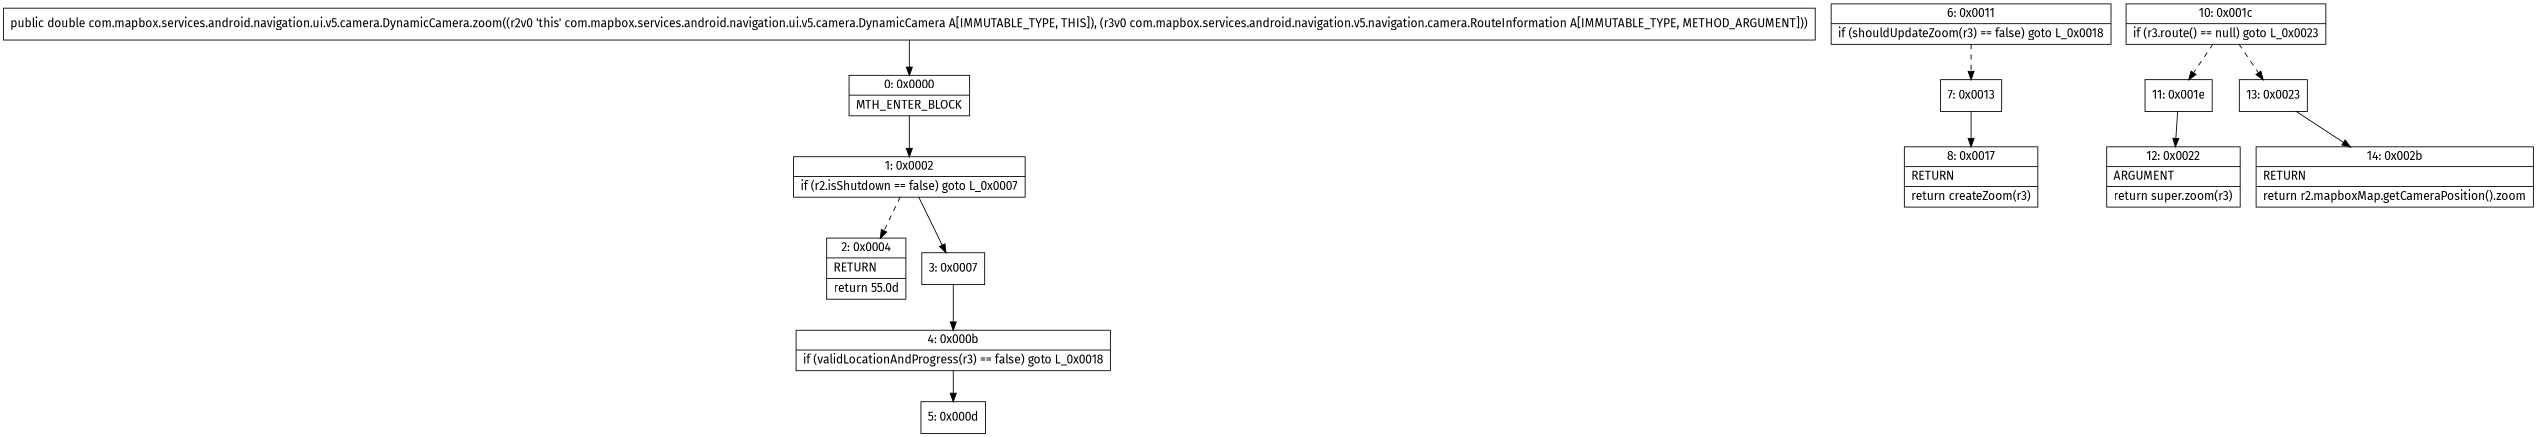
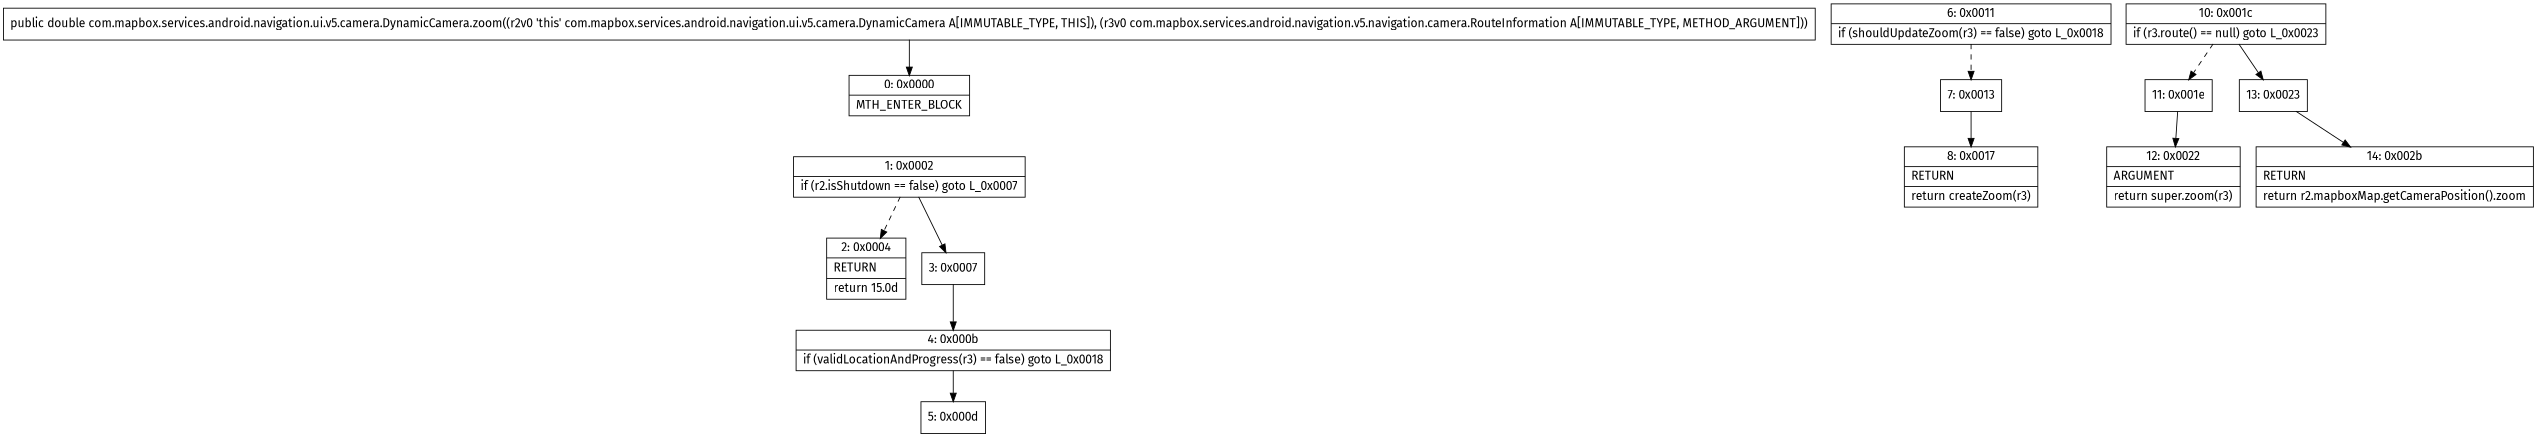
edge "10: 0x001c" -> "13: 0x0023": style dashed -> solid
edge "0: 0x0000" -> "1: 0x0002": removed
node "2: 0x0004": text "return 55.0d" -> "return 15.0d"
